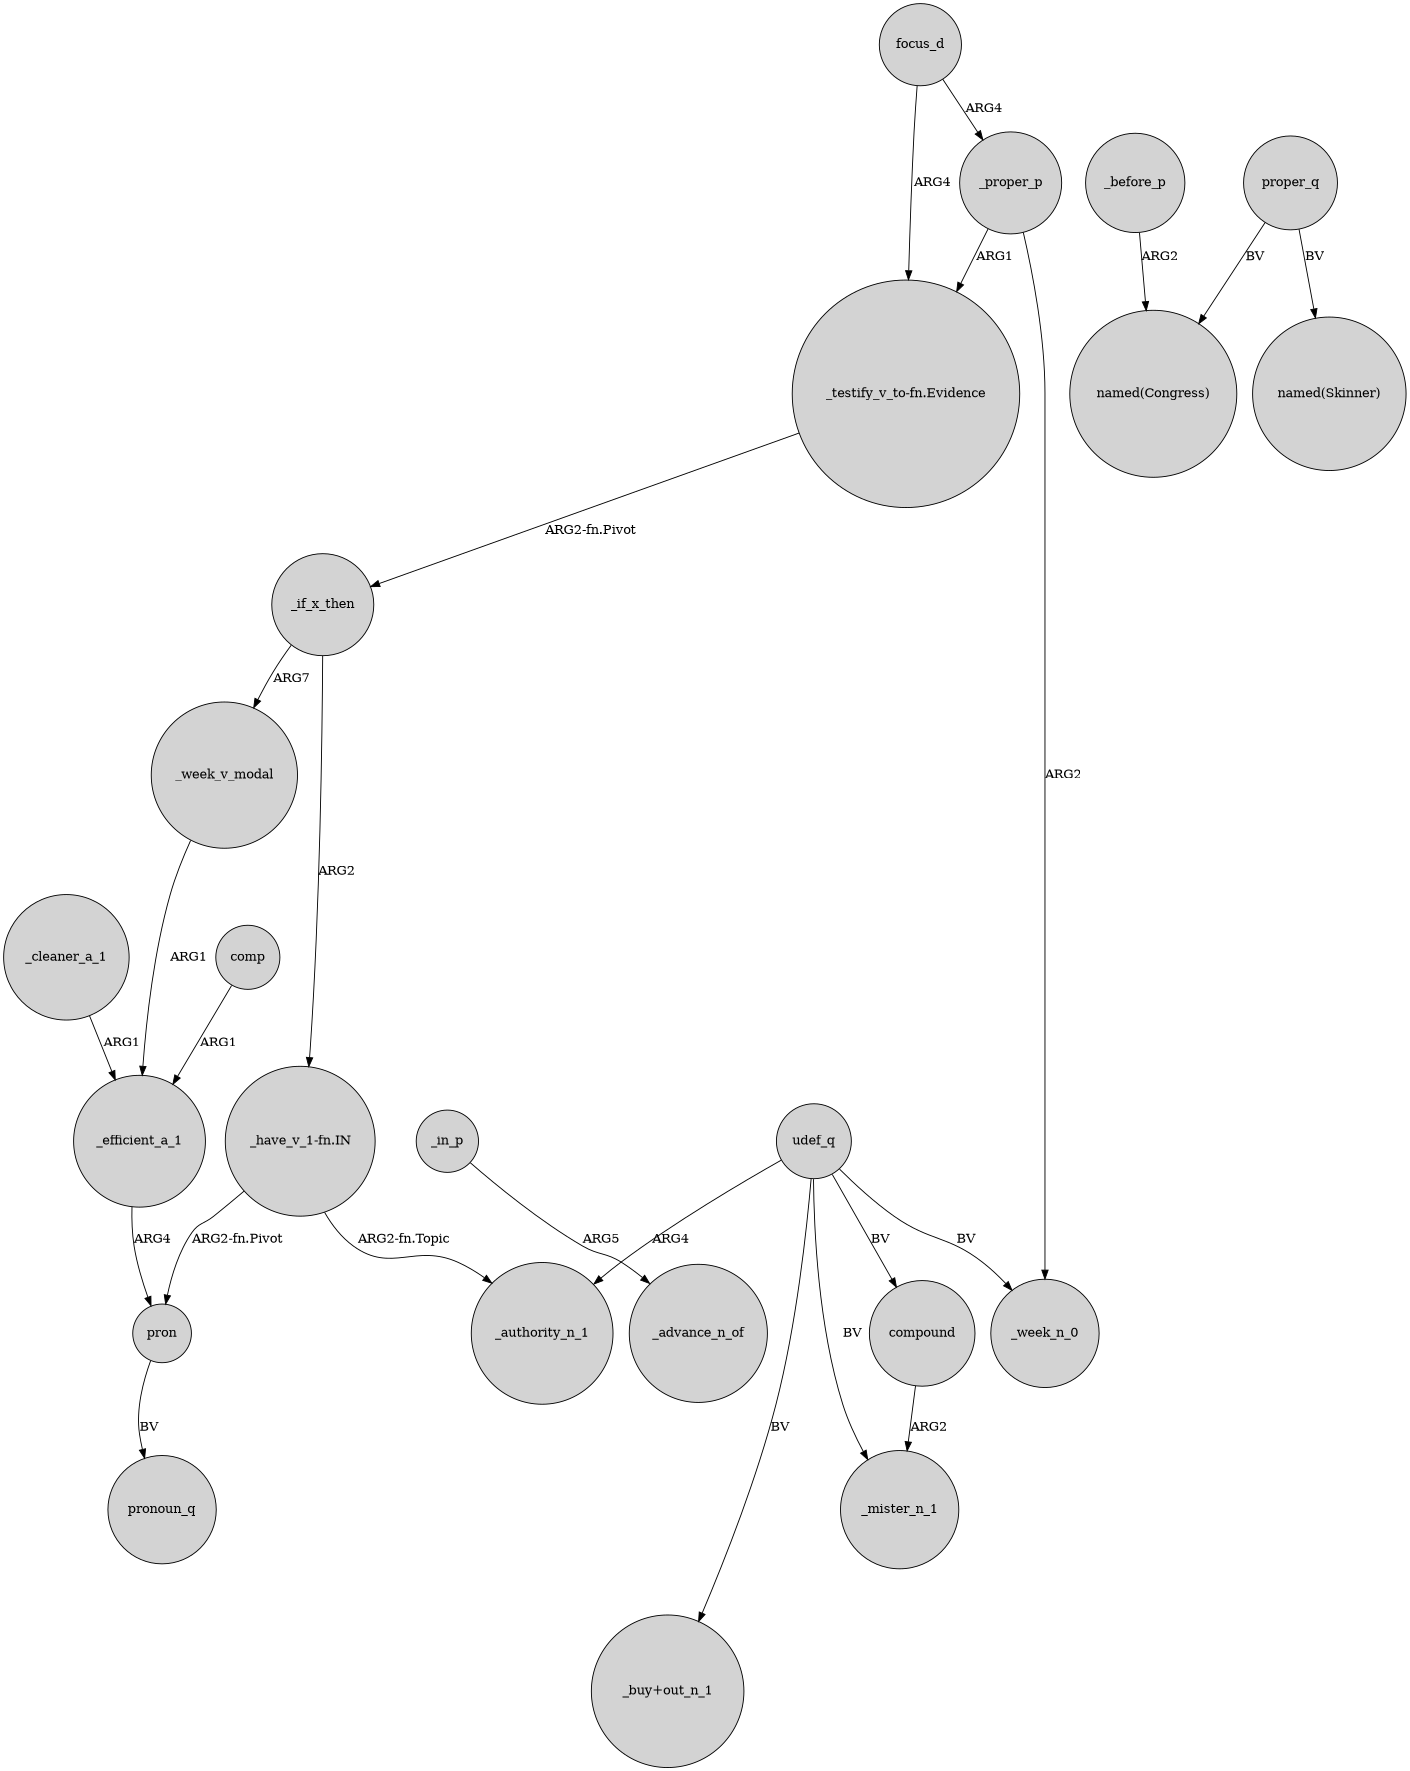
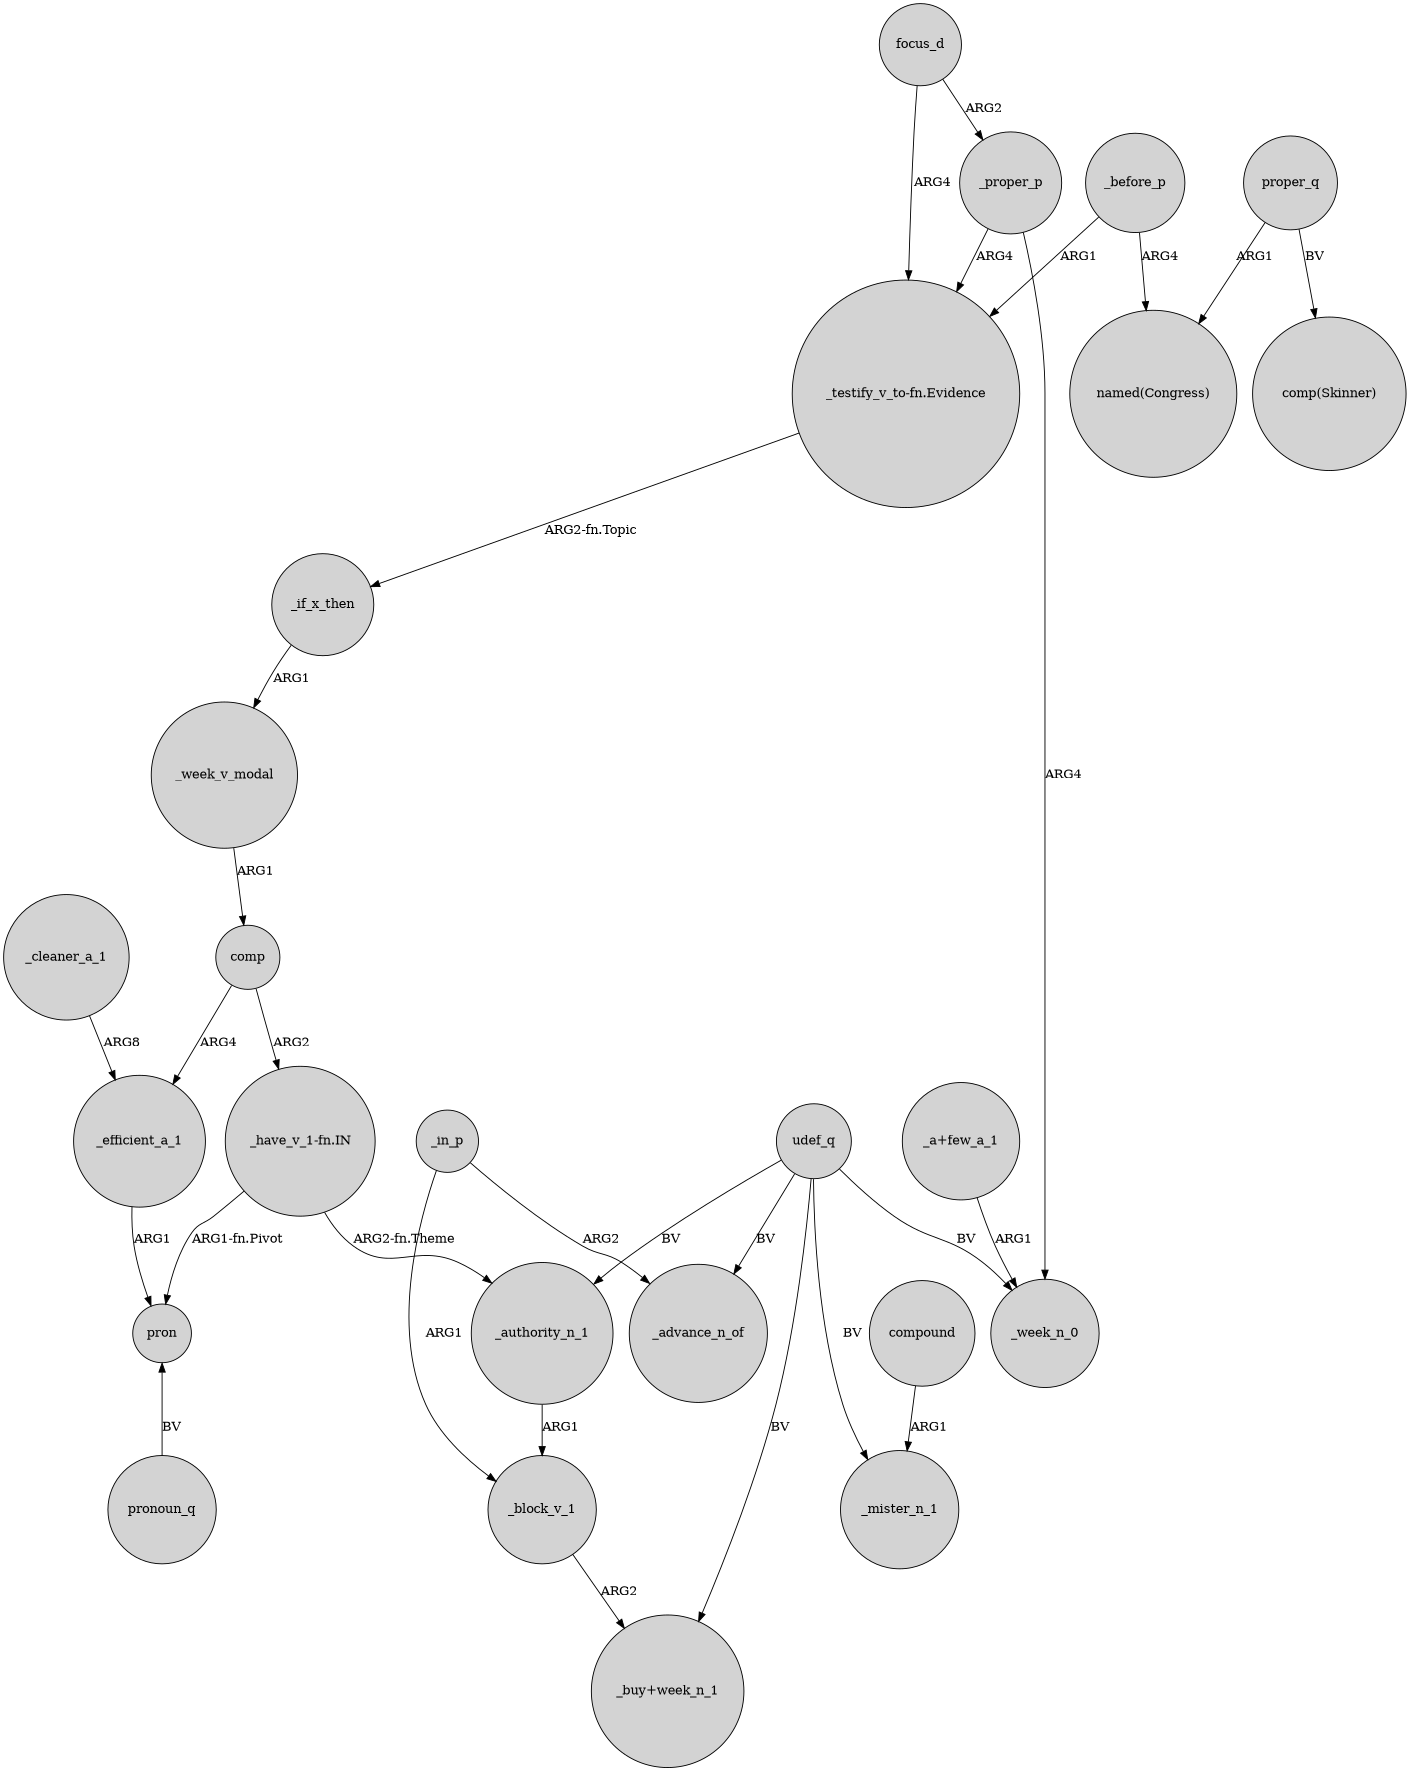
edge "focus_d" -> "_proper_p": label "ARG4" -> "ARG2"
edge "_proper_p" -> "_testify_v_to-fn.Evidence": label "ARG1" -> "ARG4"
edge "_before_p" -> "named(Congress)": label "ARG2" -> "ARG4"
edge "proper_q" -> "named(Congress)": label "BV" -> "ARG1"
edge "_before_p" -> "_testify_v_to-fn.Evidence": added, label "ARG1"
node "named(Skinner)": label "named(Skinner)" -> "comp(Skinner)"
edge "_testify_v_to-fn.Evidence" -> "_if_x_then": label "ARG2-fn.Pivot" -> "ARG2-fn.Topic"
edge "_if_x_then" -> "_week_v_modal": label "ARG7" -> "ARG1"
edge "_proper_p" -> "_week_n_0": label "ARG2" -> "ARG4"
edge "_if_x_then" -> "_have_v_1-fn.IN": now "comp" -> "_have_v_1-fn.IN"
edge "_week_v_modal" -> "_efficient_a_1": now "_week_v_modal" -> "comp"
edge "_cleaner_a_1" -> "_efficient_a_1": label "ARG1" -> "ARG8"
edge "comp" -> "_efficient_a_1": label "ARG1" -> "ARG4"
node "_a+few_a_1": added
edge "udef_q" -> "compound": now "udef_q" -> "_advance_n_of"
edge "_efficient_a_1" -> "pron": label "ARG4" -> "ARG1"
edge "_have_v_1-fn.IN" -> "pron": label "ARG2-fn.Pivot" -> "ARG1-fn.Pivot"
edge "_have_v_1-fn.IN" -> "_authority_n_1": label "ARG2-fn.Topic" -> "ARG2-fn.Theme"
edge "_in_p" -> "_advance_n_of": label "ARG5" -> "ARG2"
edge "udef_q" -> "_authority_n_1": label "ARG4" -> "BV"
edge "pron" -> "pronoun_q": reversed
edge "compound" -> "_mister_n_1": label "ARG2" -> "ARG1"
node "_block_v_1": added
node "_buy+out_n_1": label "_buy+out_n_1" -> "_buy+week_n_1"
